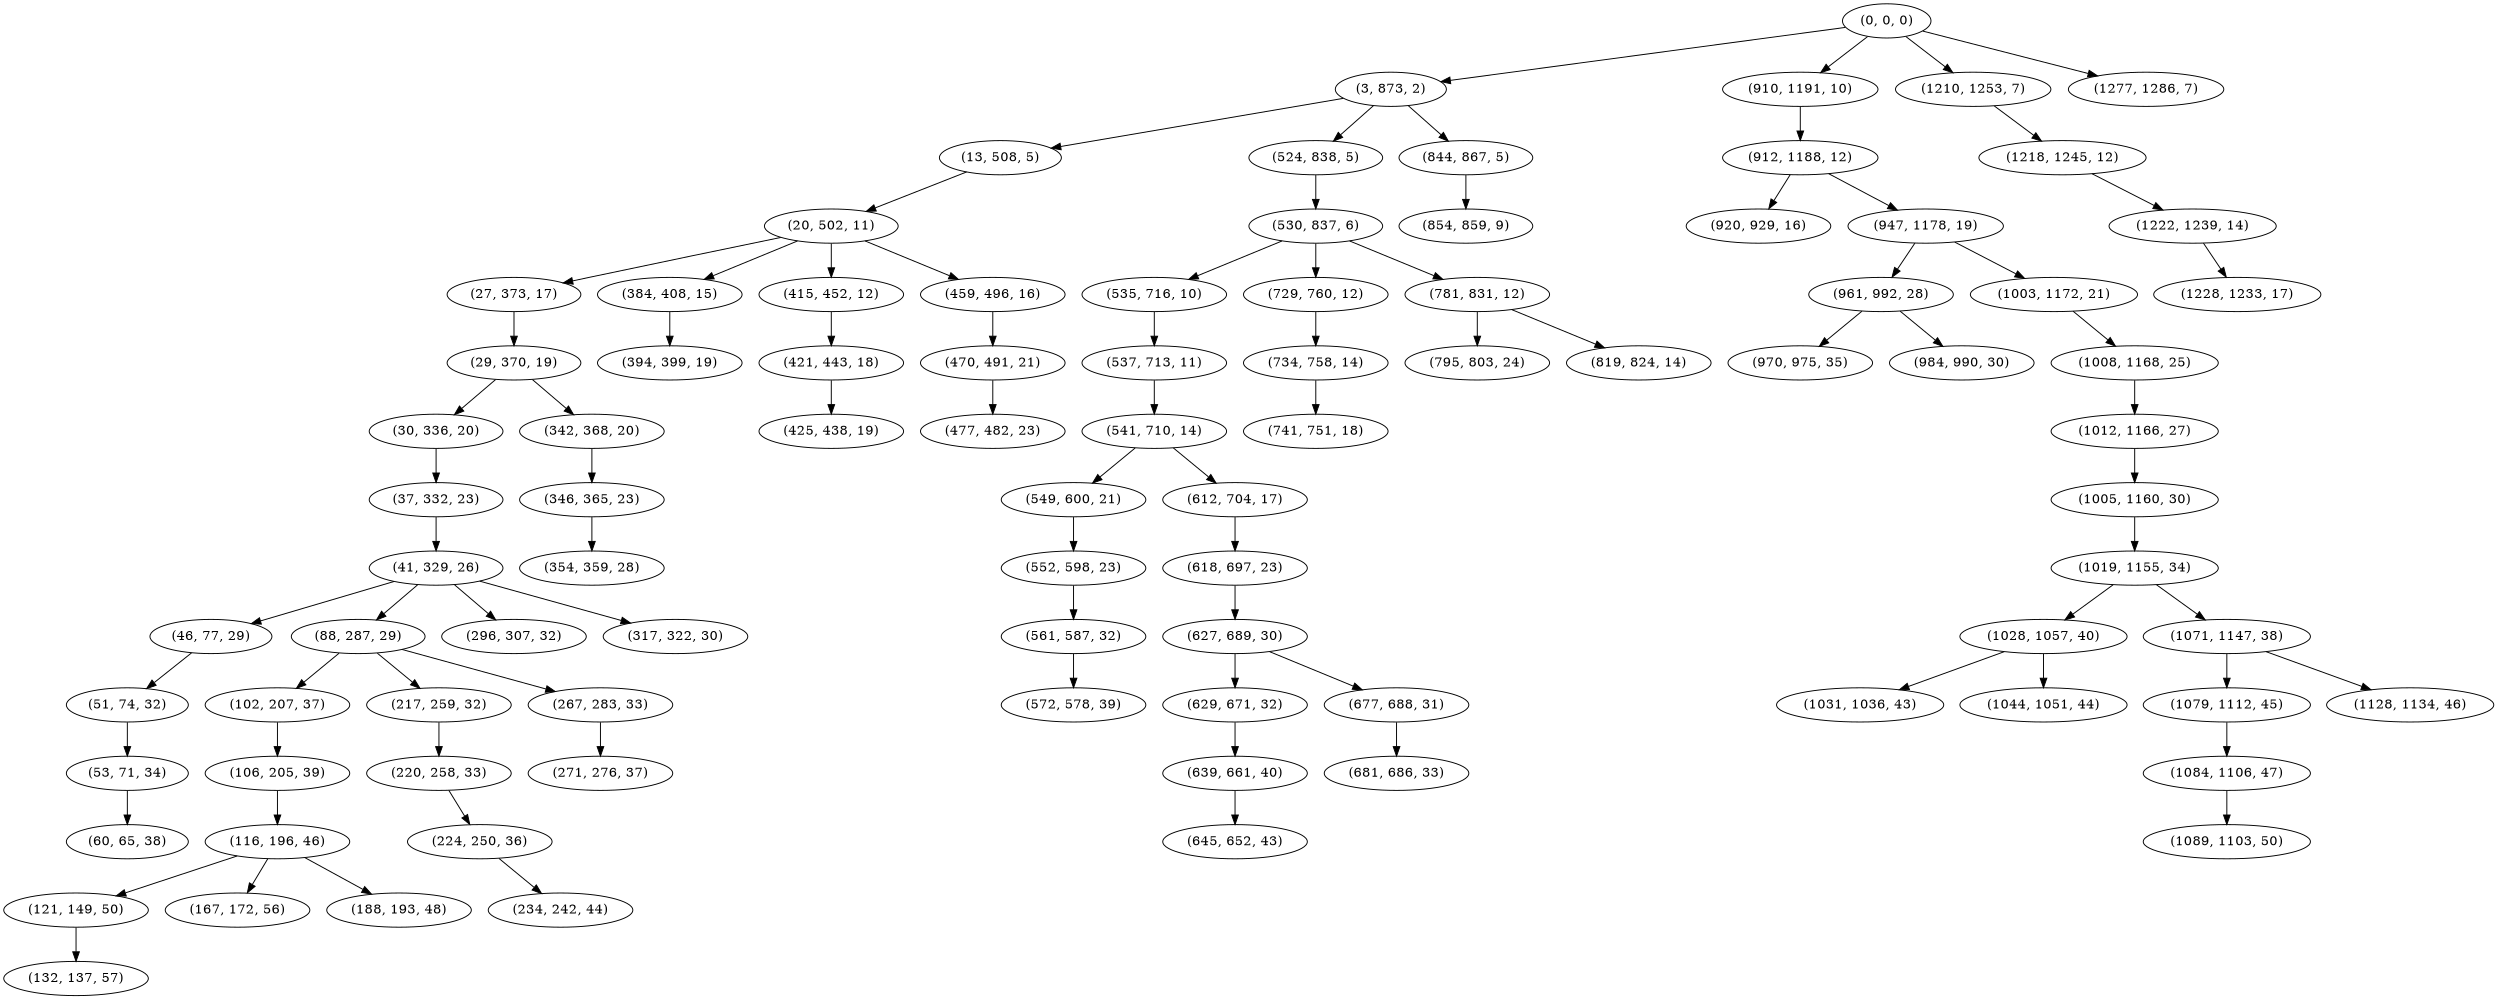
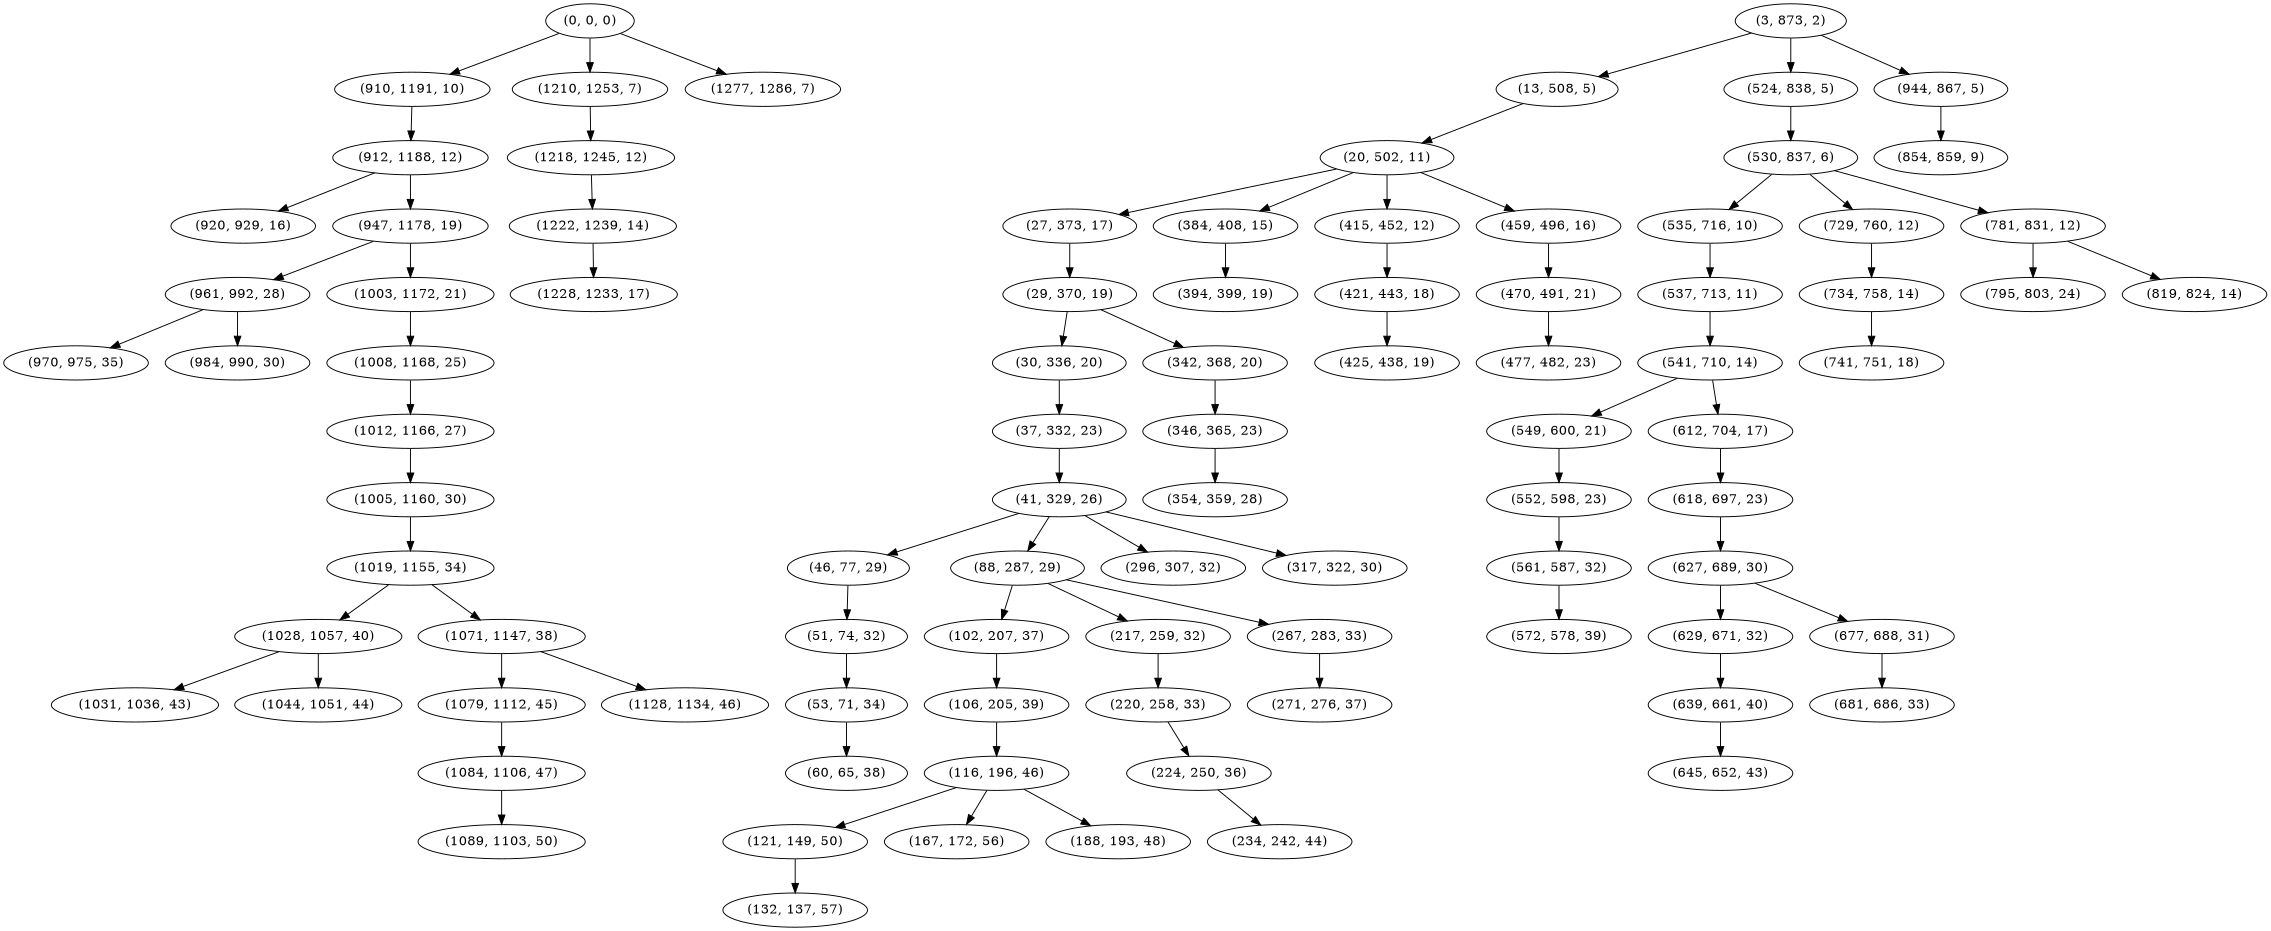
edge "(0, 0, 0)" -> "(3, 873, 2)": removed
node "(844, 867, 5)": label "(844, 867, 5)" -> "(944, 867, 5)"
